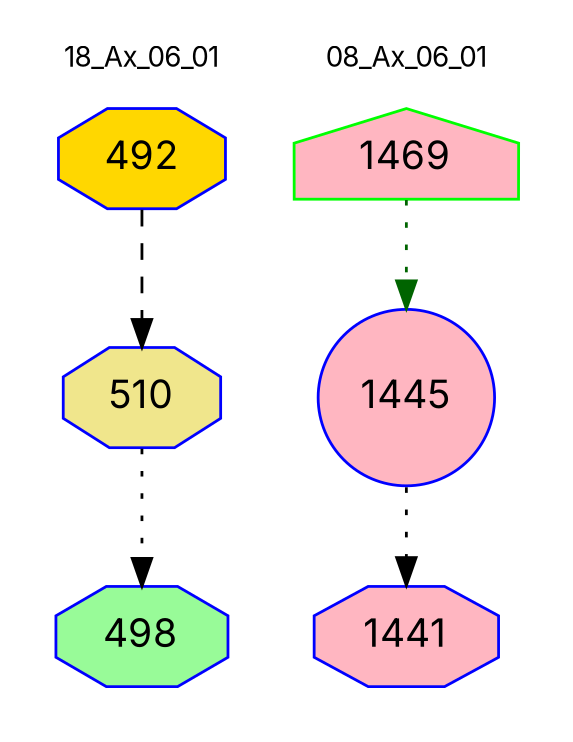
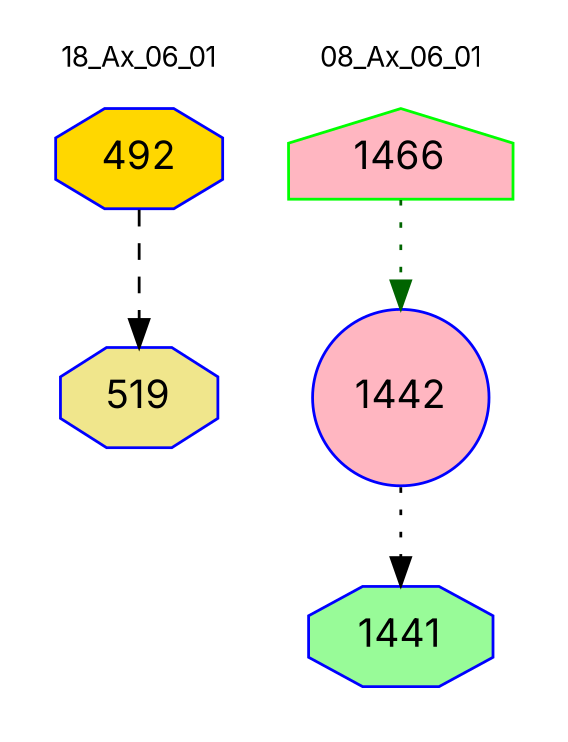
node "1469": label "1469" -> "1466"
node "510": label "510" -> "519"
node "1445": label "1445" -> "1442"
node "498": removed
node "1441": fillcolor lightpink -> palegreen
